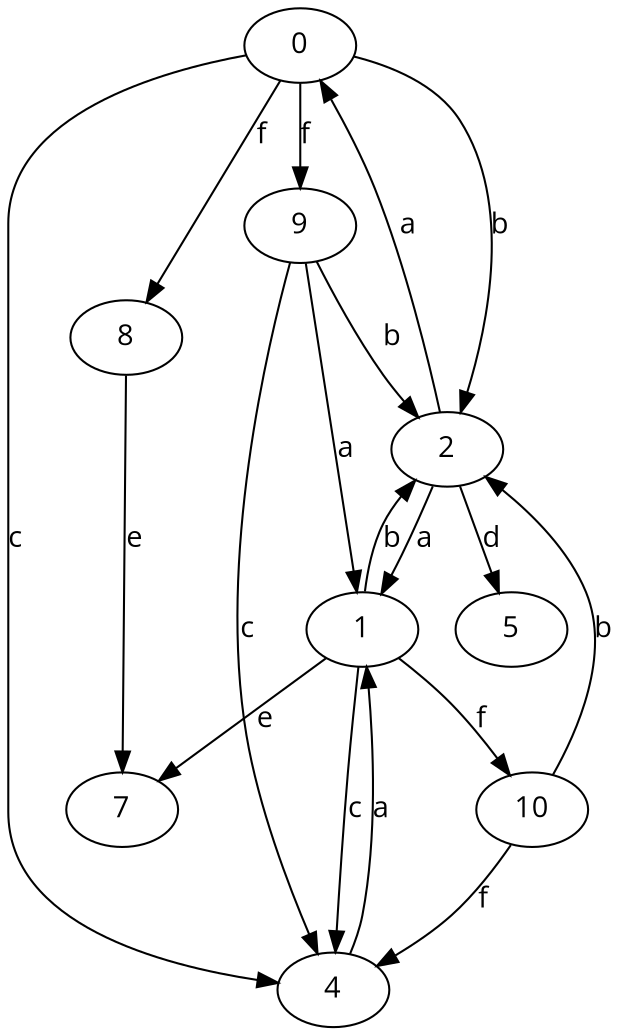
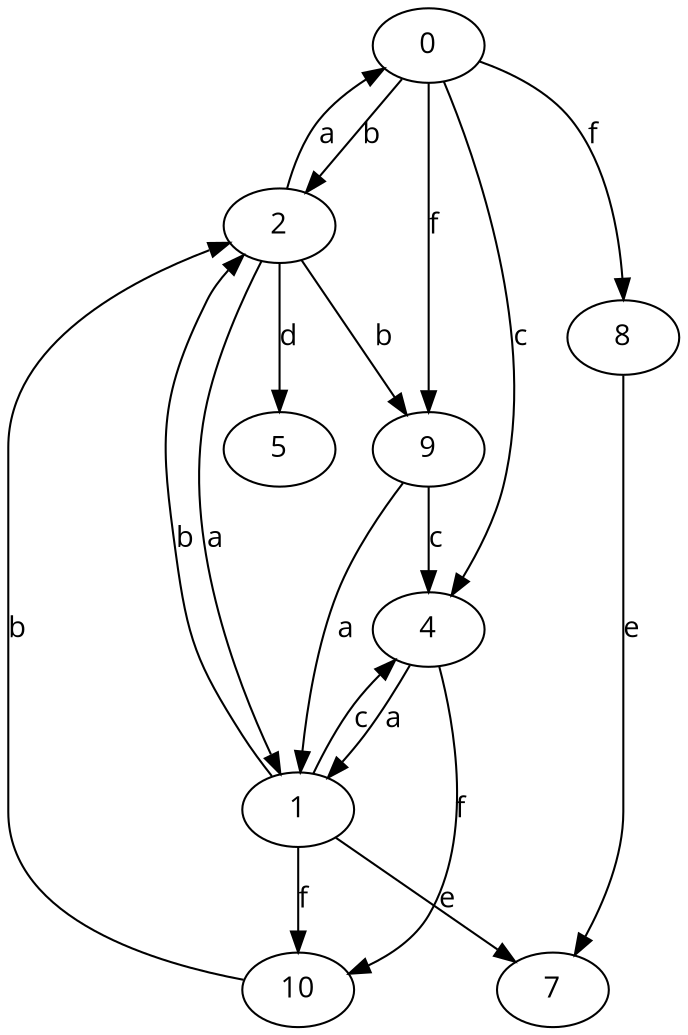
edge "9" -> "2": reversed
edge "10" -> "4": reversed
